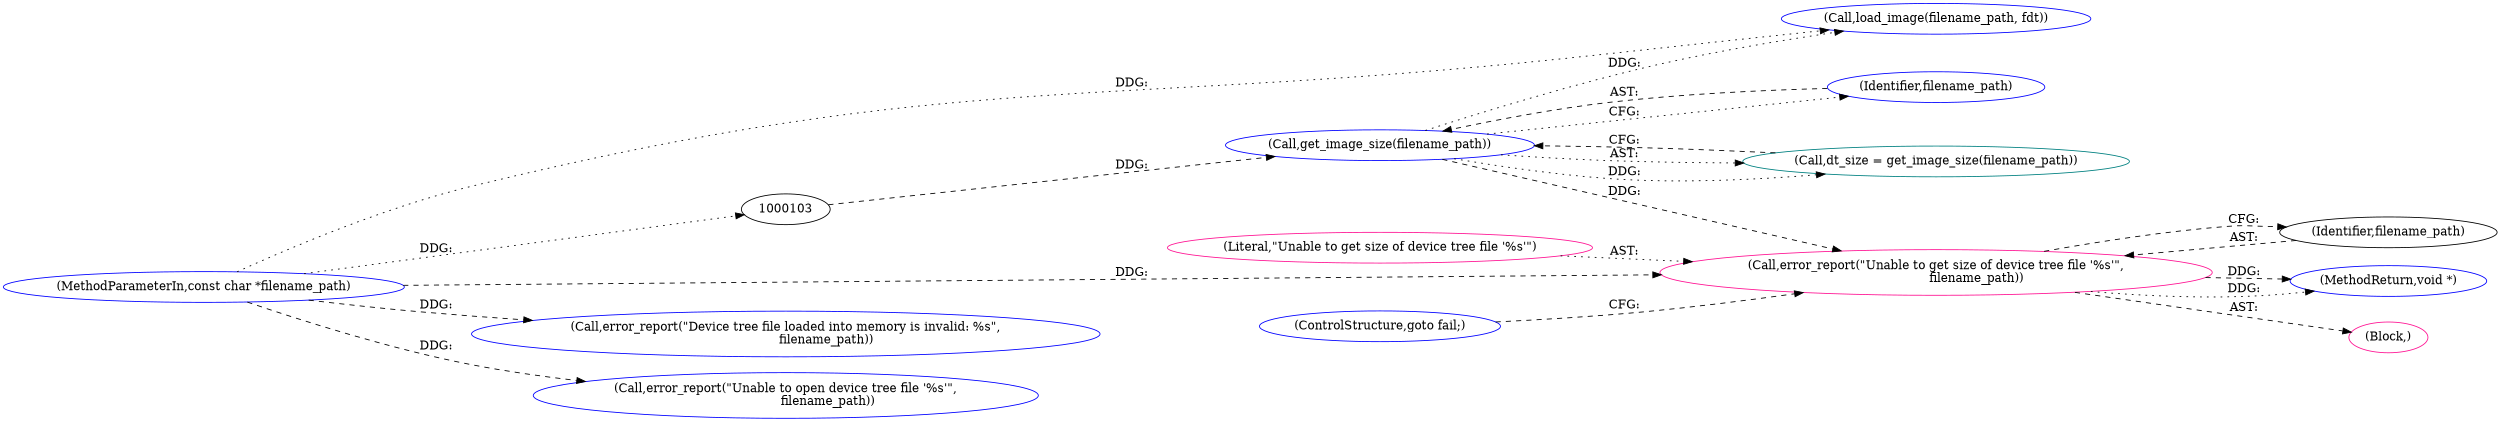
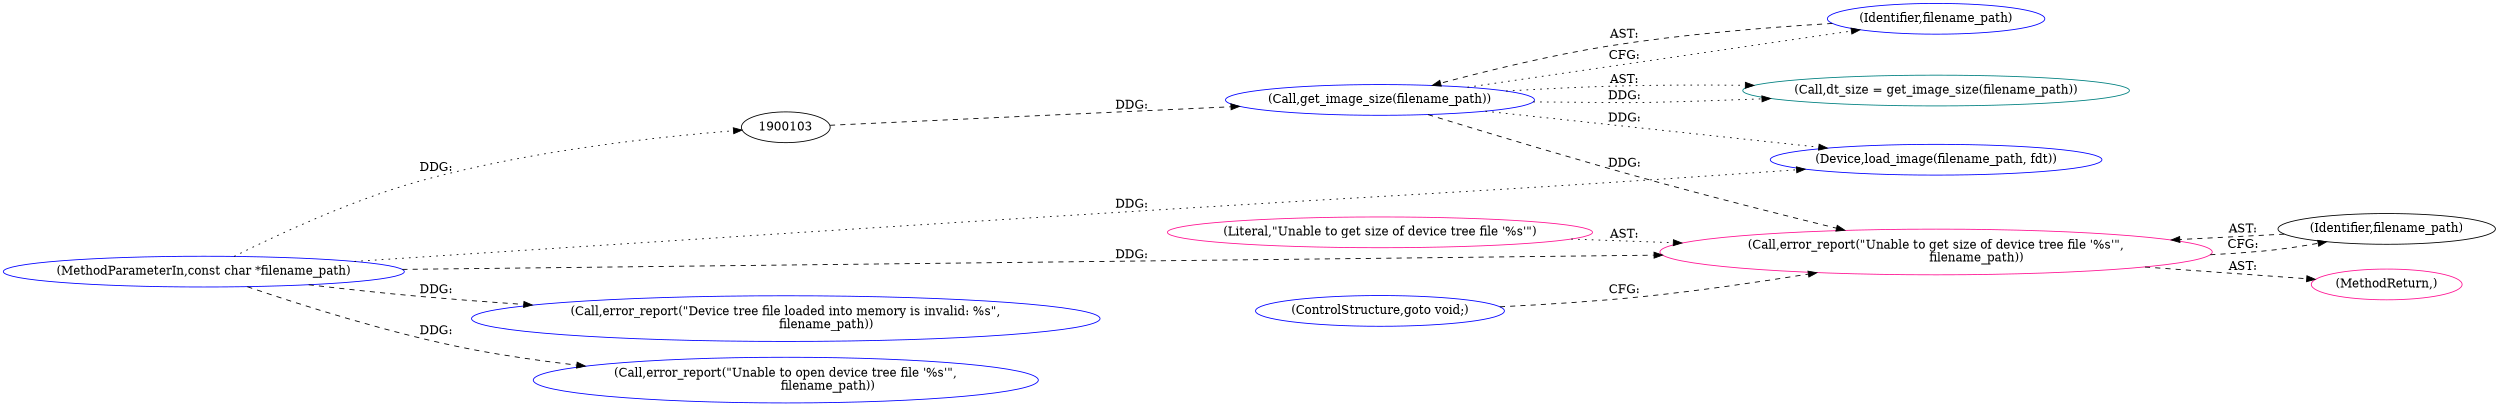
node "(Call,load_image(filename_path, fdt))": label "(Call,load_image(filename_path, fdt))" -> "(Device,load_image(filename_path, fdt))"
edge "(Call,dt_size = get_image_size(filename_path))" -> "(Call,get_image_size(filename_path))": removed, label "CFG:"
node "1000103": label "1000103" -> "1900103"
node "(MethodReturn,void *)": removed
node "(ControlStructure,goto fail;)": label "(ControlStructure,goto fail;)" -> "(ControlStructure,goto void;)"
node "(Block,)": label "(Block,)" -> "(MethodReturn,)"
